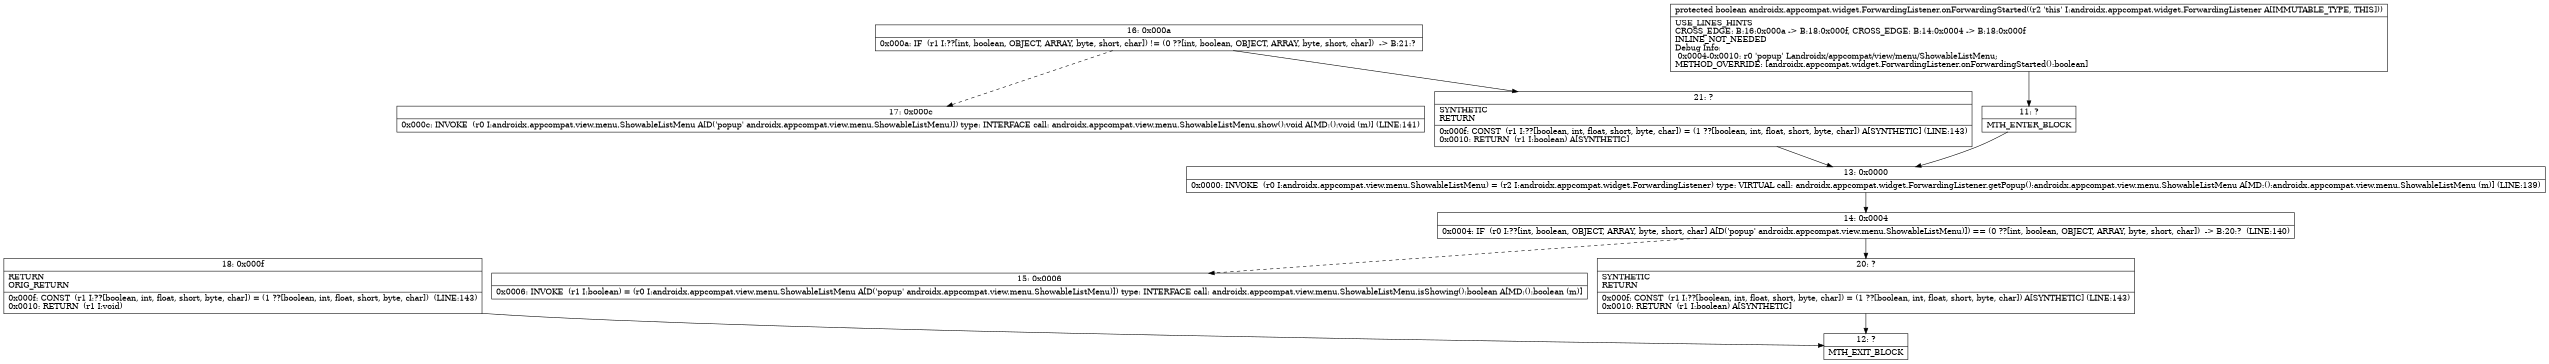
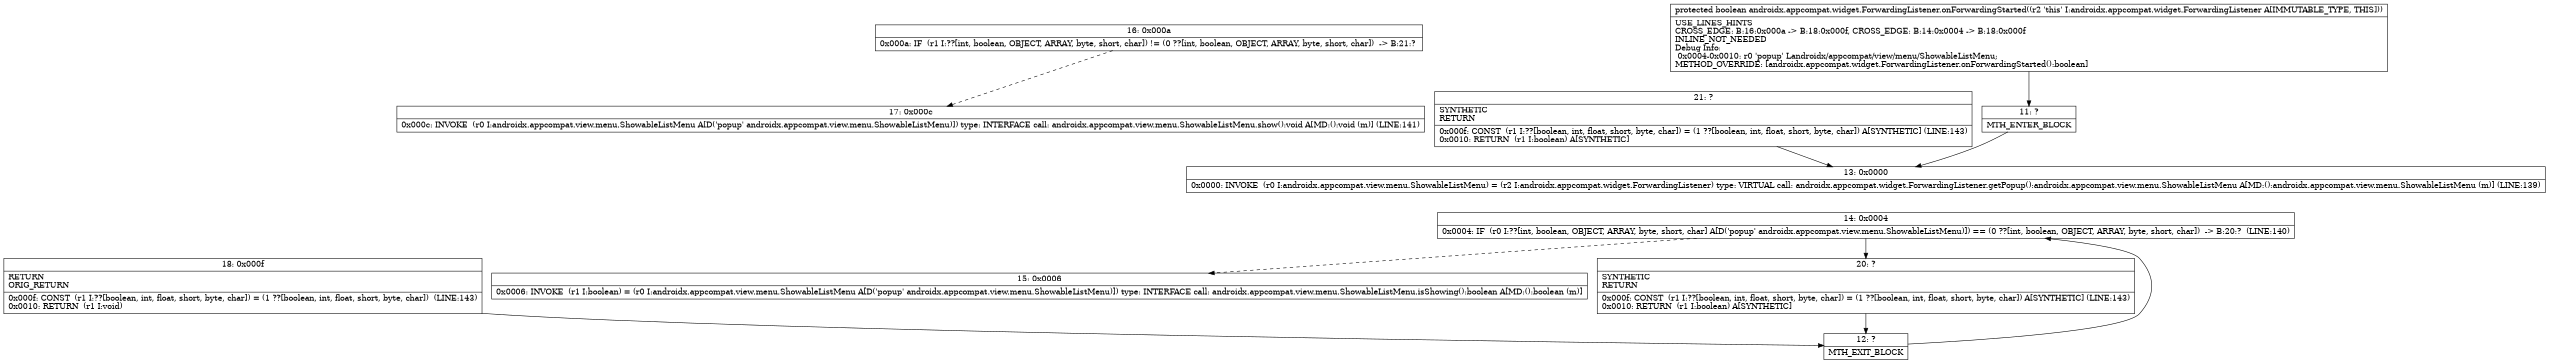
edge "16: 0x000a" -> "21: ?": removed
edge "13: 0x0000" -> "14: 0x0004": now "12: ?" -> "14: 0x0004"
